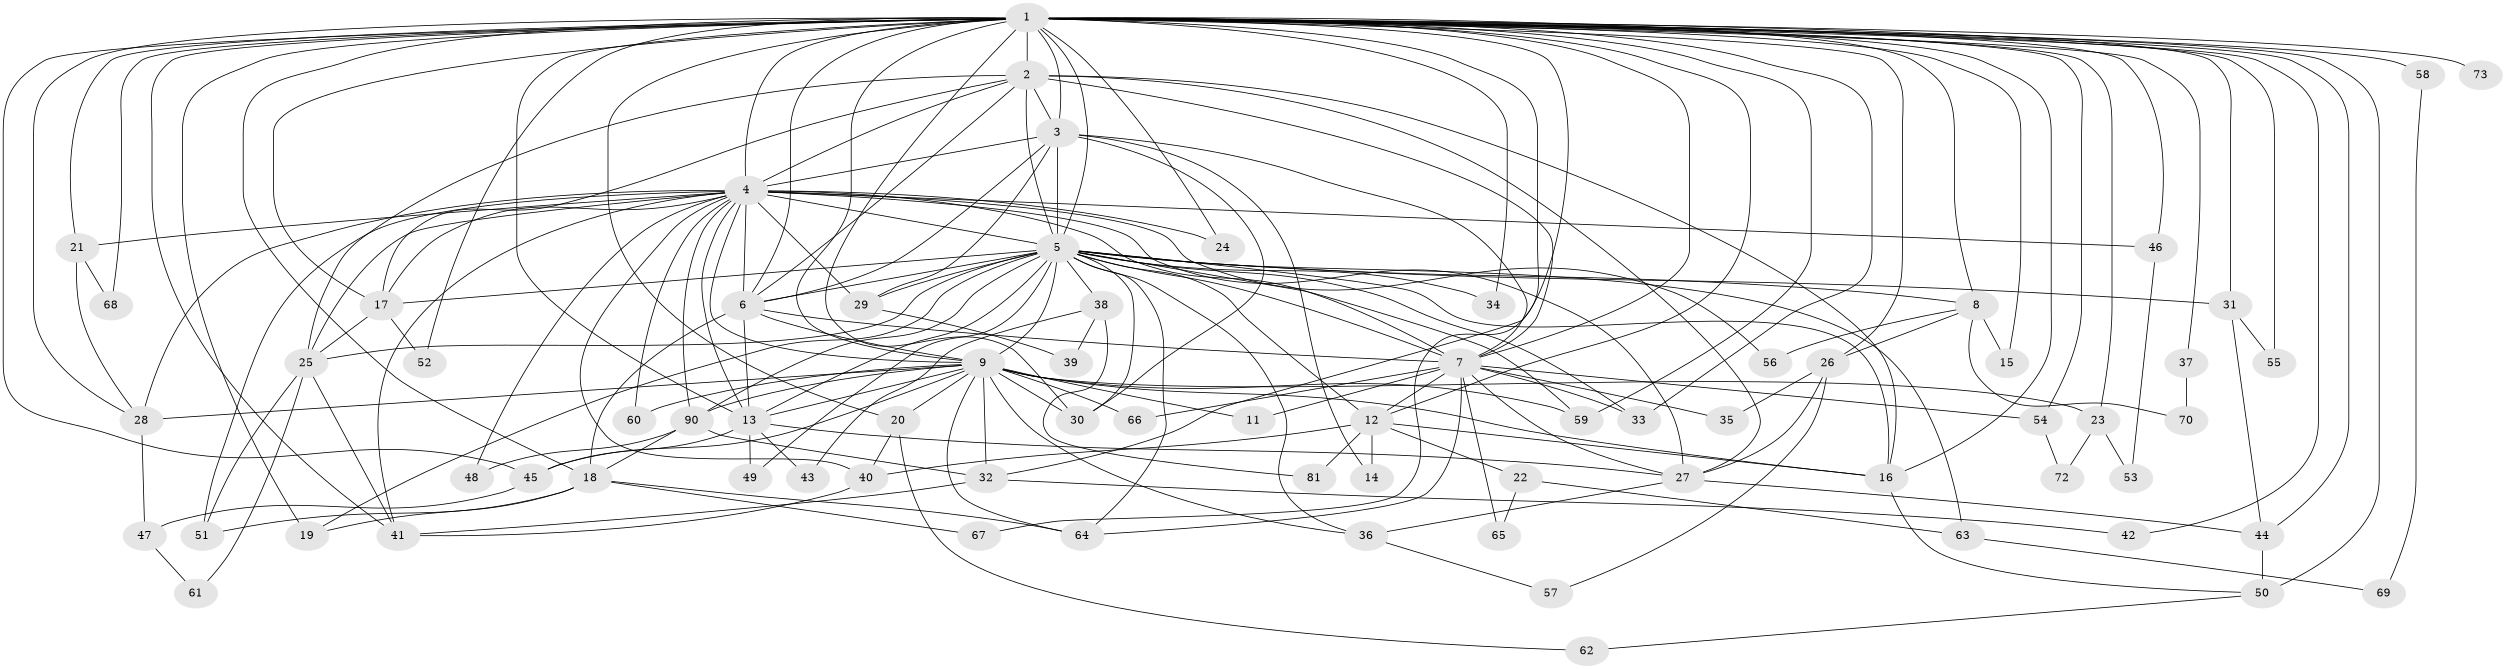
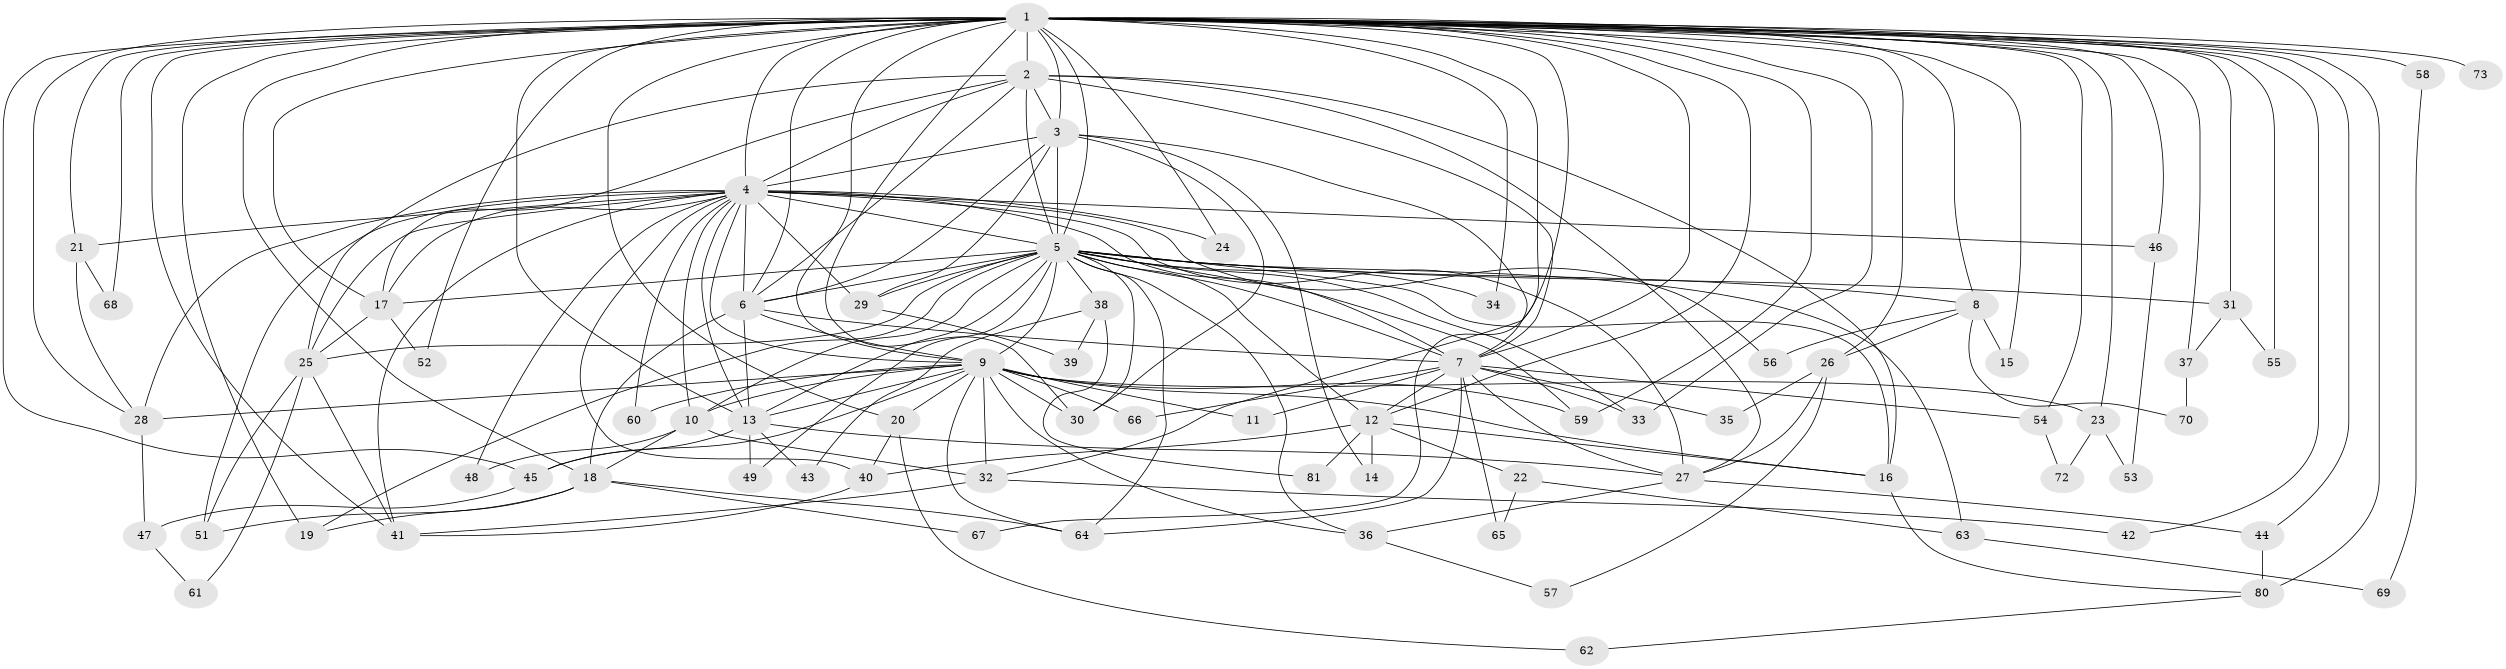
edge "1" -- "16": removed
node "90": label "90" -> "10"
edge "31" -- "44": now "31" -- "37"
node "50": label "50" -> "80"
